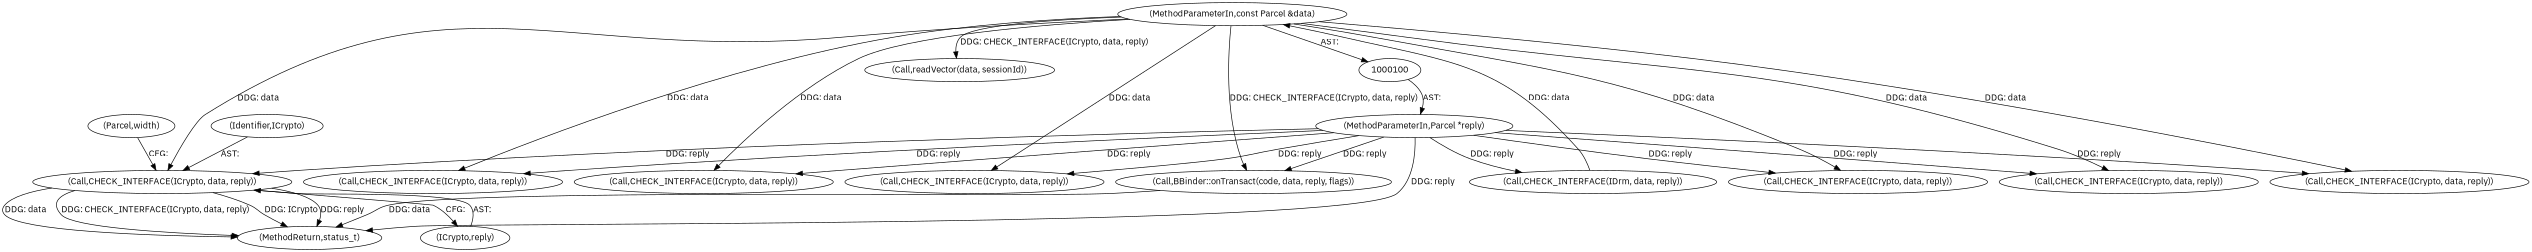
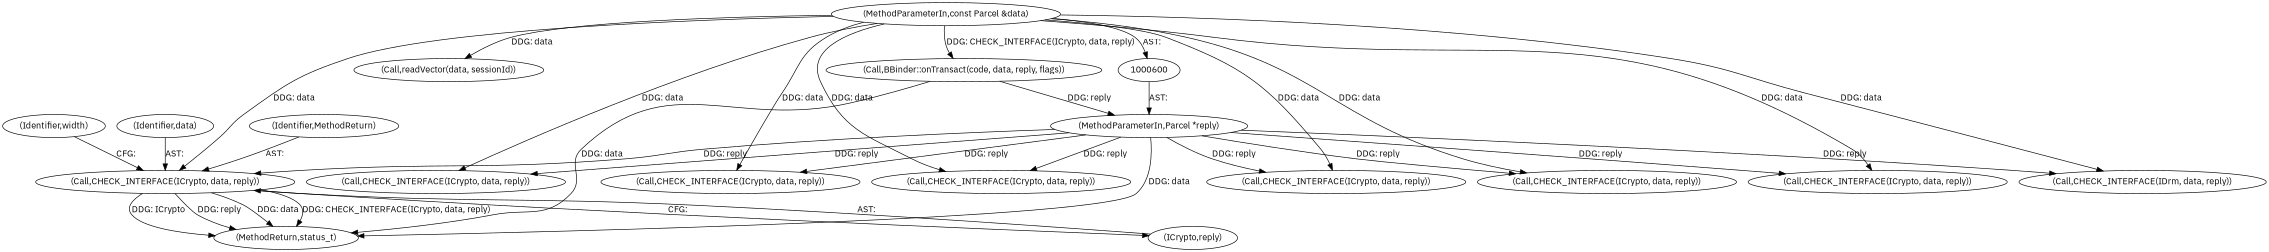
edge "(MethodParameterIn,const Parcel &data)" -> "(Call,readVector(data, sessionId))": label "DDG: CHECK_INTERFACE(ICrypto, data, reply)" -> "DDG: data"
edge "(Call,CHECK_INTERFACE(IDrm, data, reply))" -> "(MethodParameterIn,const Parcel &data)": reversed
node "1000100": label "1000100" -> "1000600"
node "(Parcel,width)": label "(Parcel,width)" -> "(Identifier,width)"
node "(Identifier,data)": added
node "(Identifier,ICrypto)": label "(Identifier,ICrypto)" -> "(Identifier,MethodReturn)"
edge "(MethodParameterIn,Parcel *reply)" -> "(Call,BBinder::onTransact(code, data, reply, flags))": reversed
edge "(MethodParameterIn,Parcel *reply)" -> "(MethodReturn,status_t)": label "DDG: reply" -> "DDG: data"
